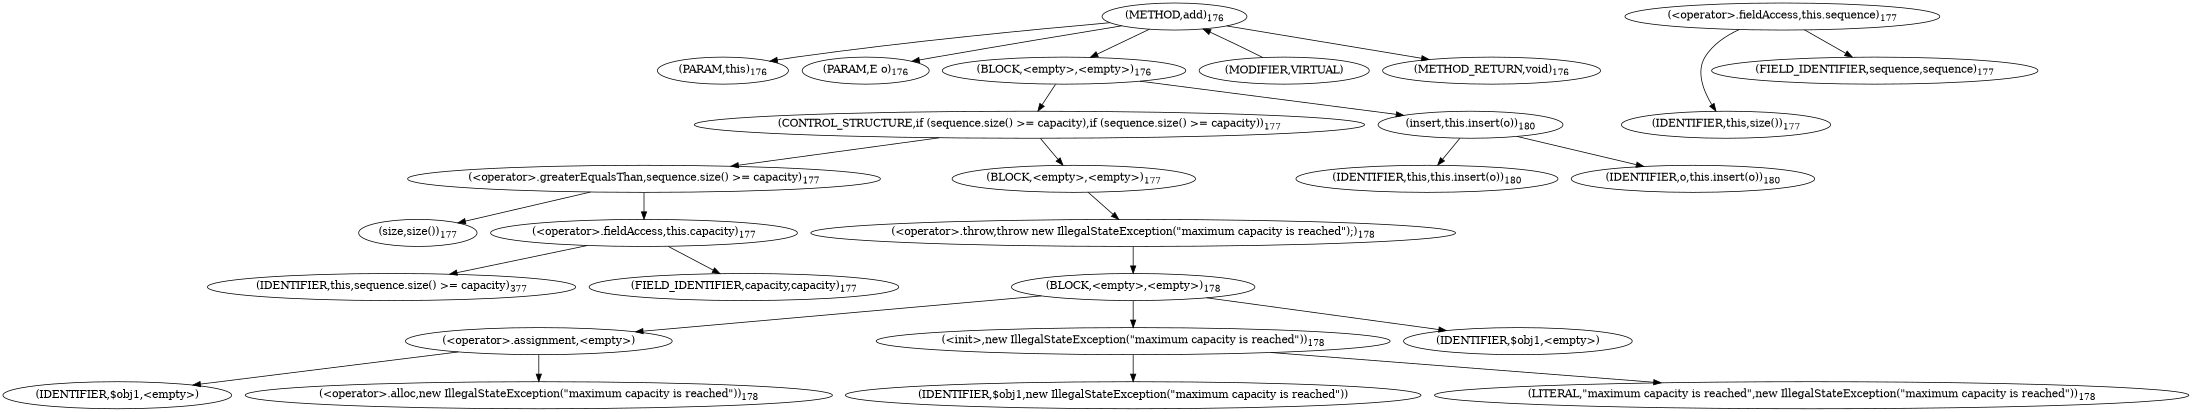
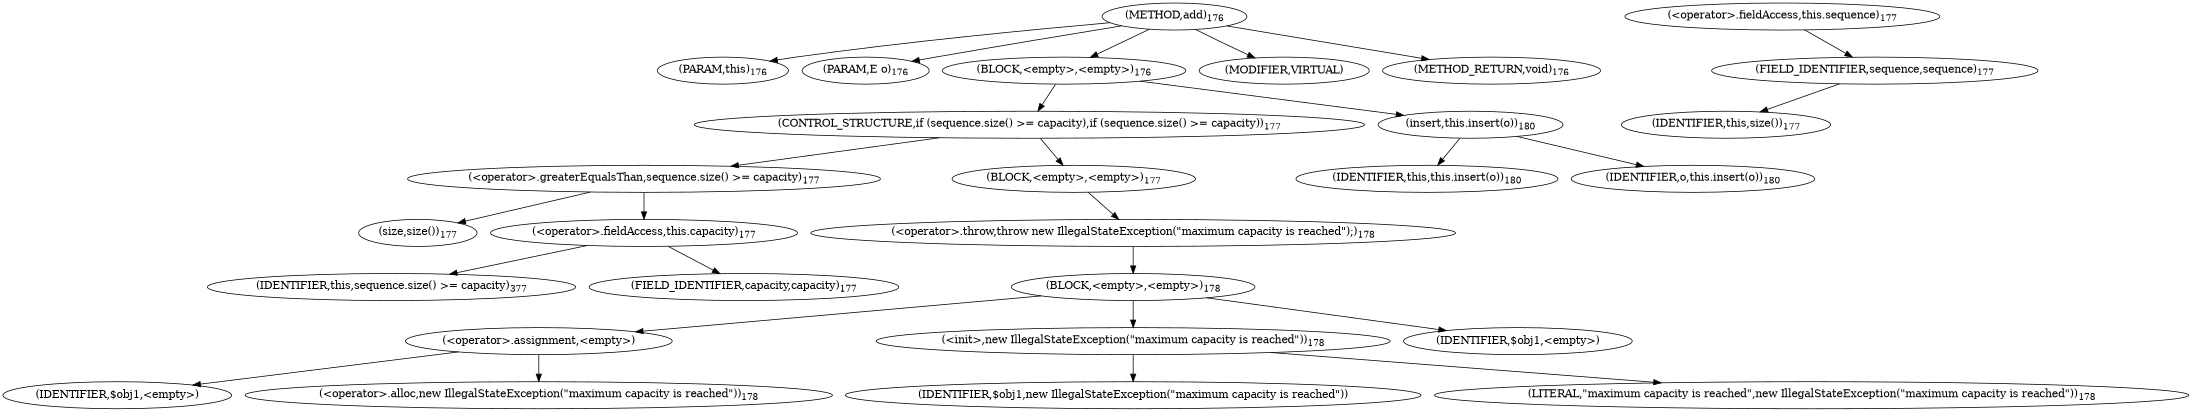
edge "(MODIFIER,VIRTUAL)" -> "(METHOD,add)": reversed
edge "(<operator>.fieldAccess,this.sequence)" -> "(IDENTIFIER,this,size())": now "(FIELD_IDENTIFIER,sequence,sequence)" -> "(IDENTIFIER,this,size())"
